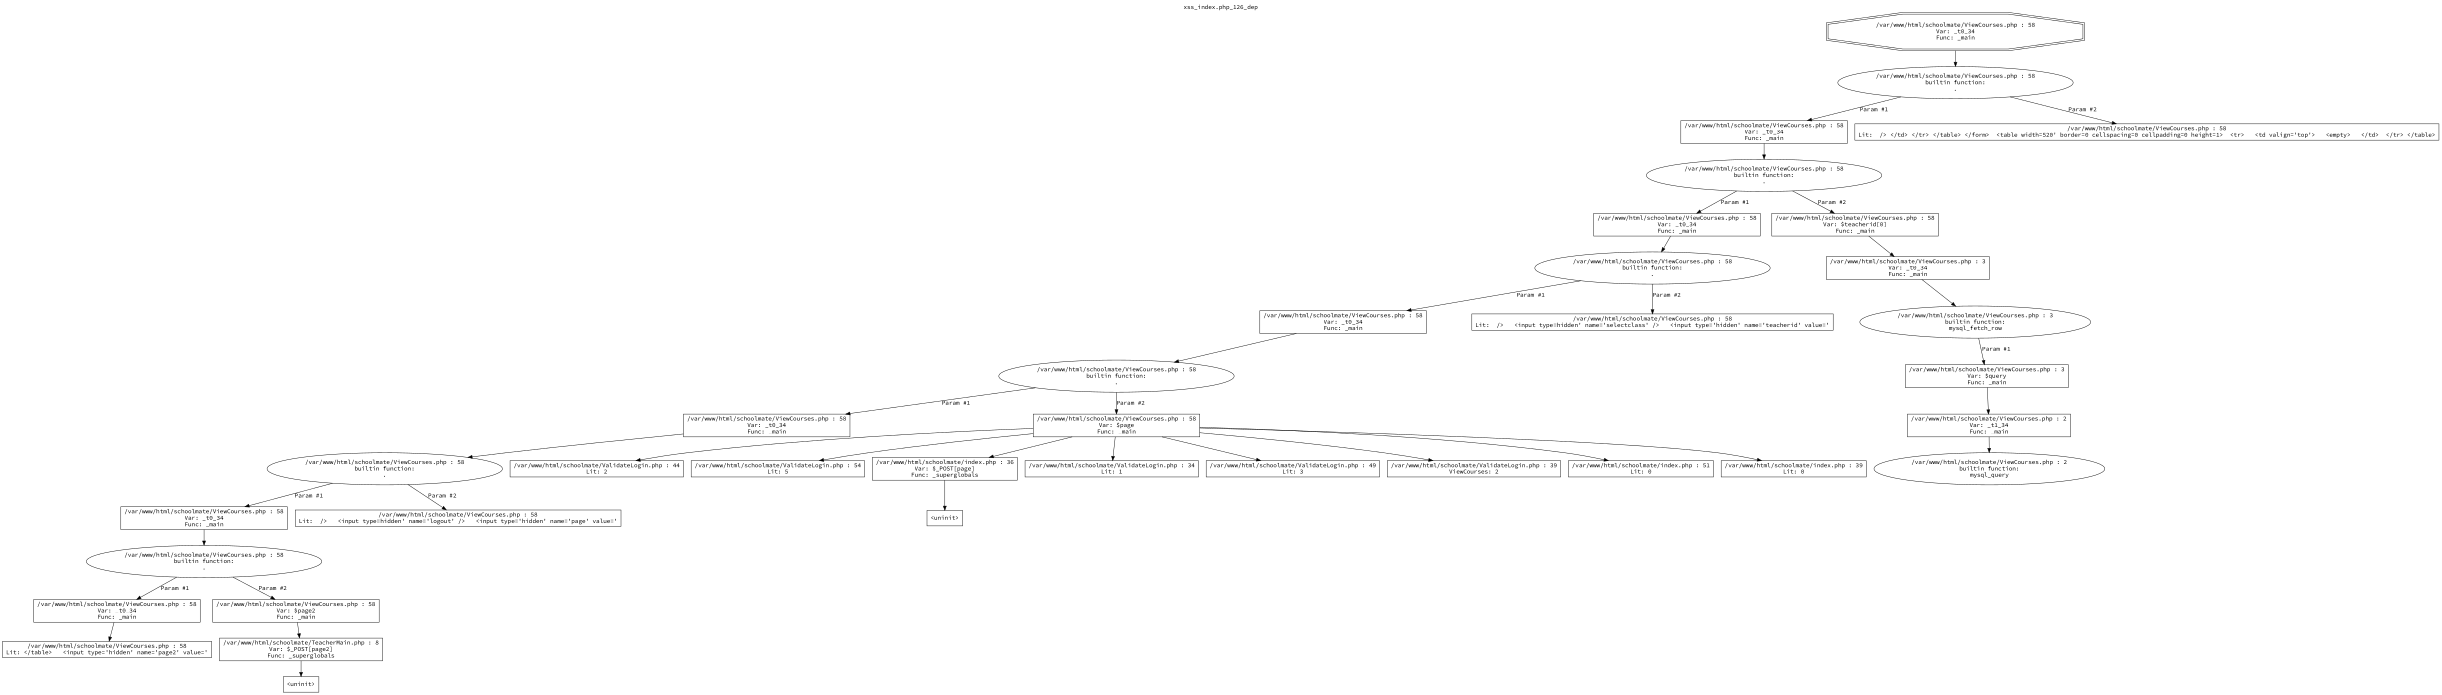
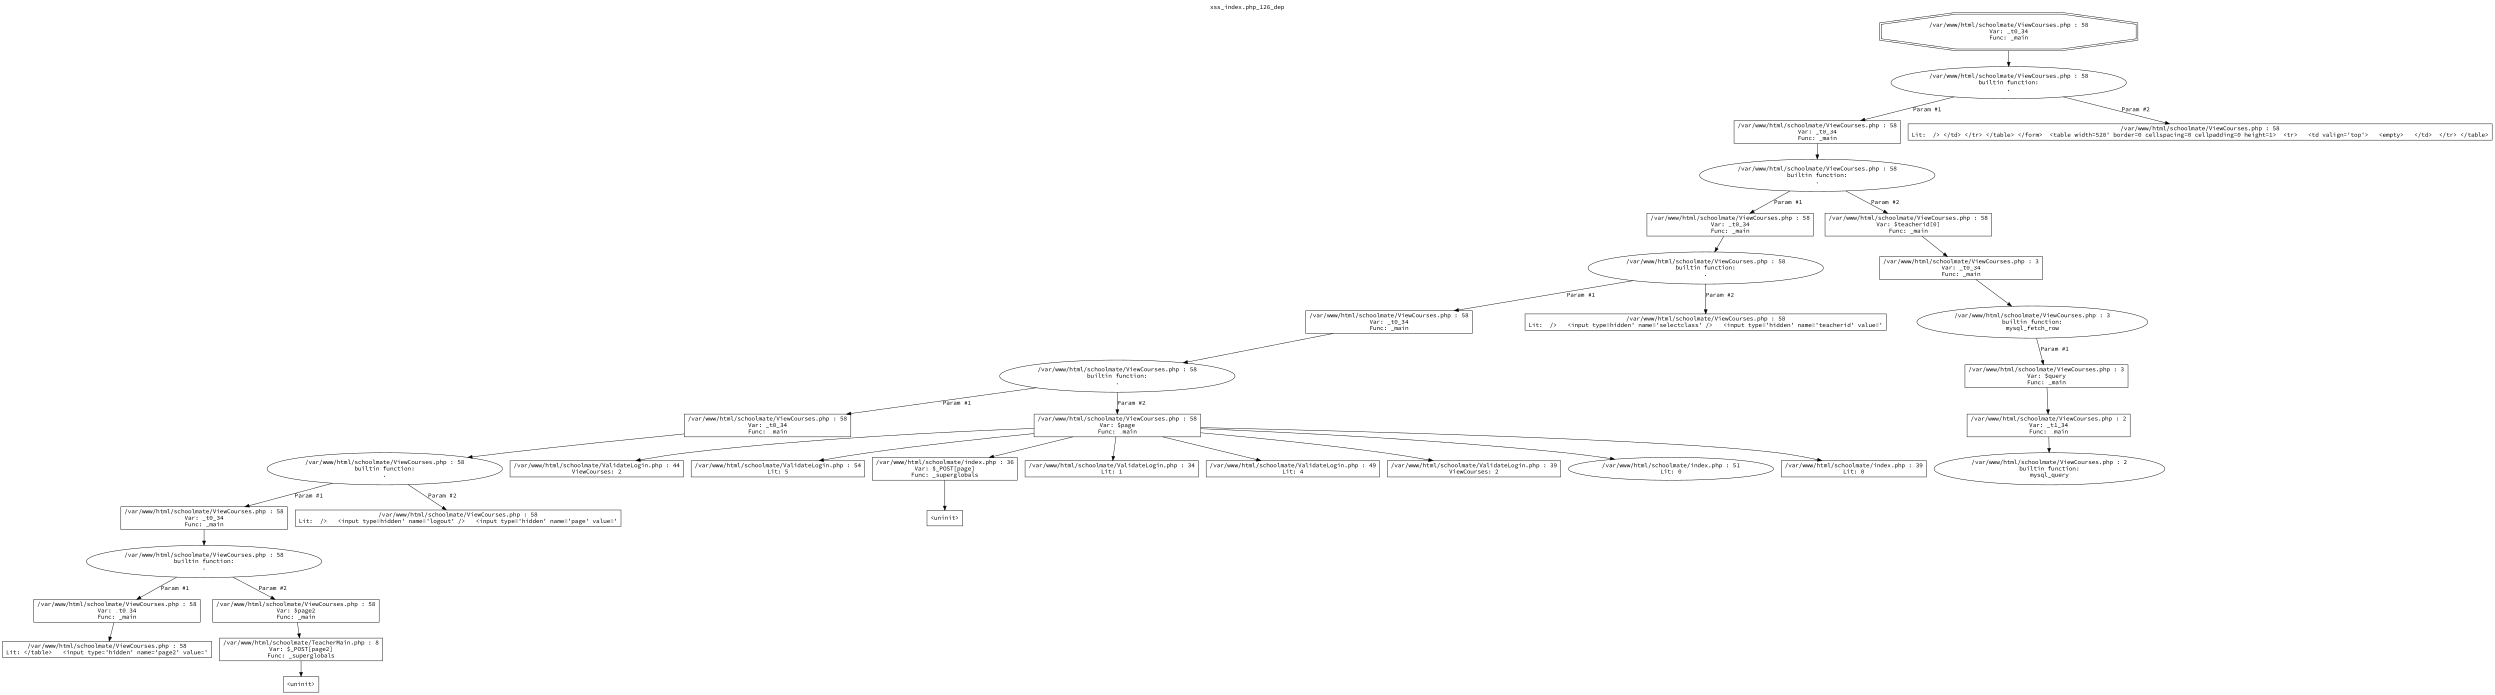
node "/var/www/html/schoolmate/ValidateLogin.php : 44 Lit: 2": label "/var/www/html/schoolmate/ValidateLogin.php : 44 Lit: 2" -> "/var/www/html/schoolmate/ValidateLogin.php : 44 ViewCourses: 2"
node "/var/www/html/schoolmate/ValidateLogin.php : 49 Lit: 3": label "/var/www/html/schoolmate/ValidateLogin.php : 49 Lit: 3" -> "/var/www/html/schoolmate/ValidateLogin.php : 49 Lit: 4"
node "/var/www/html/schoolmate/index.php : 51 Lit: 0": shape box -> ellipse
